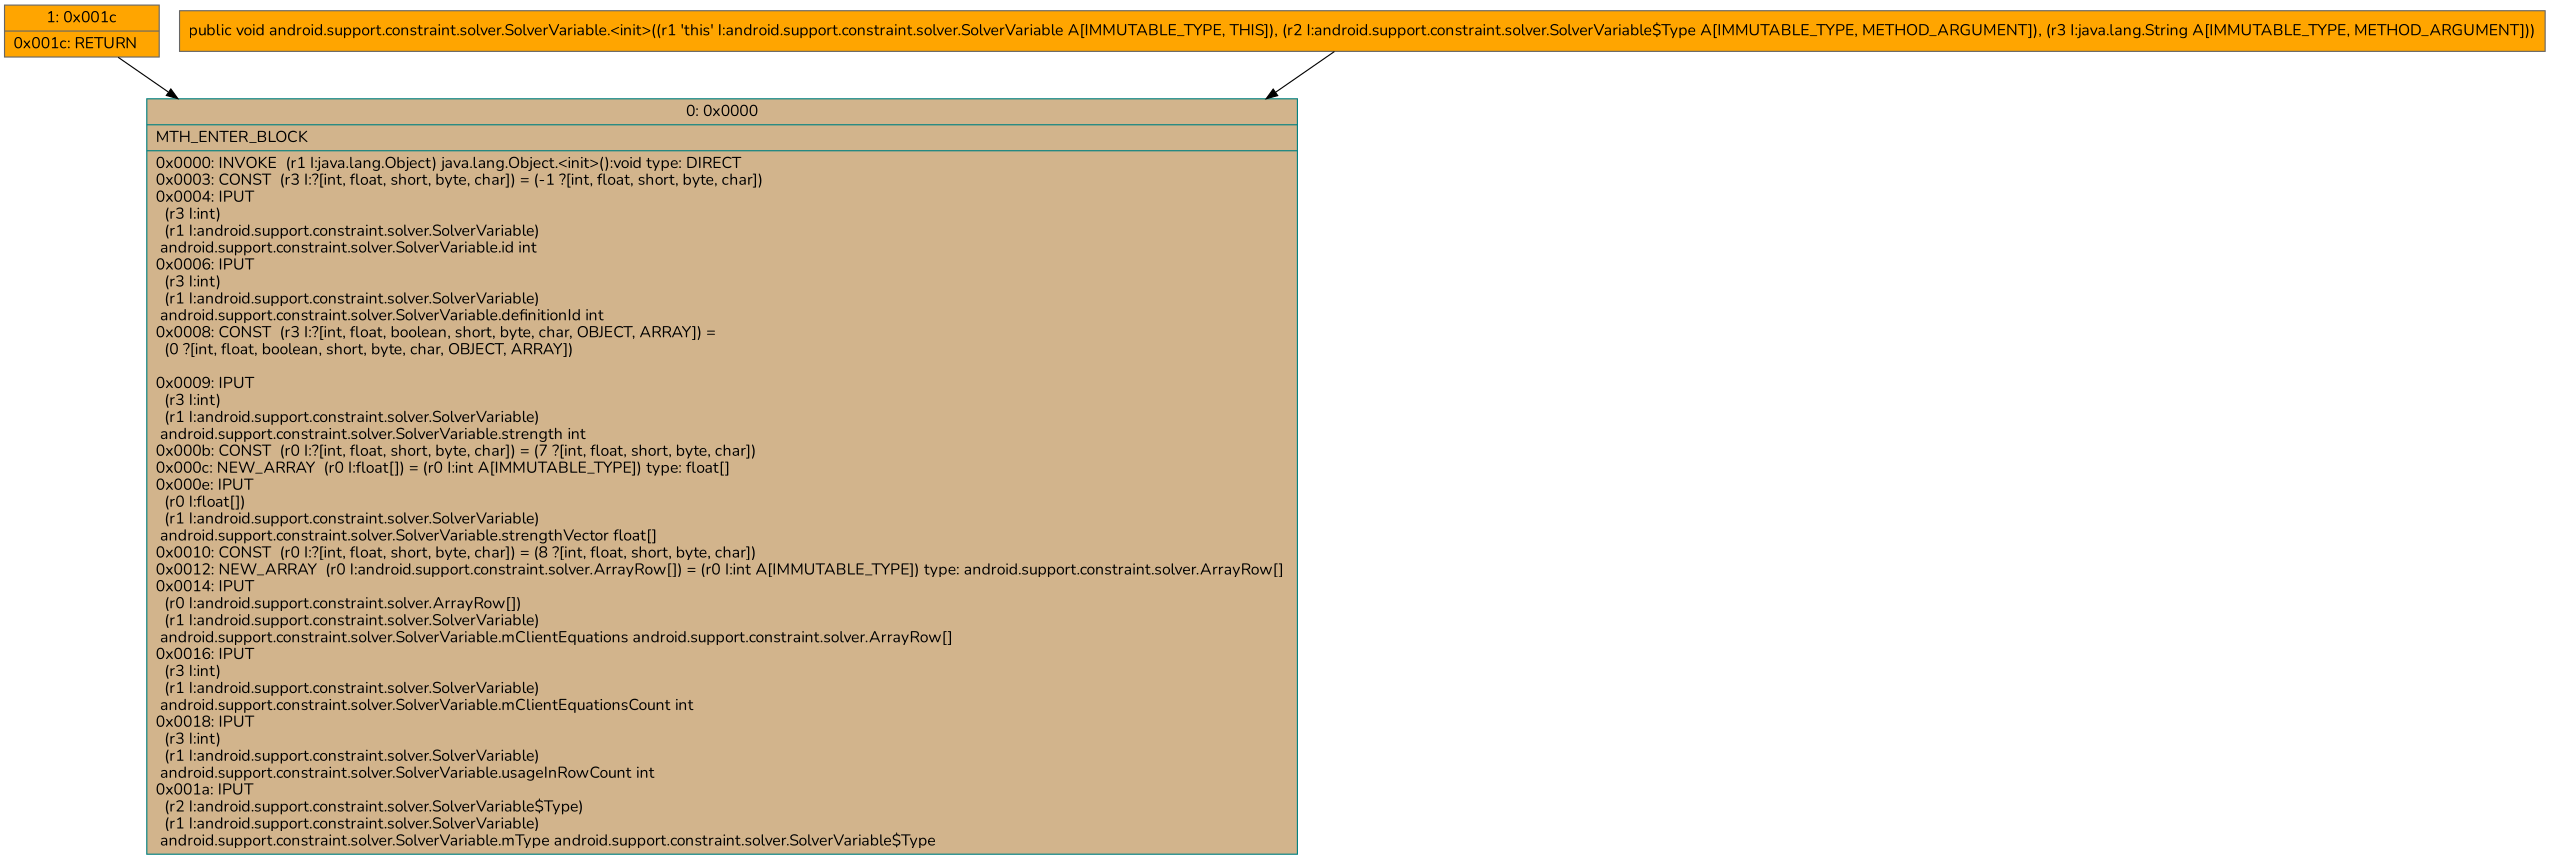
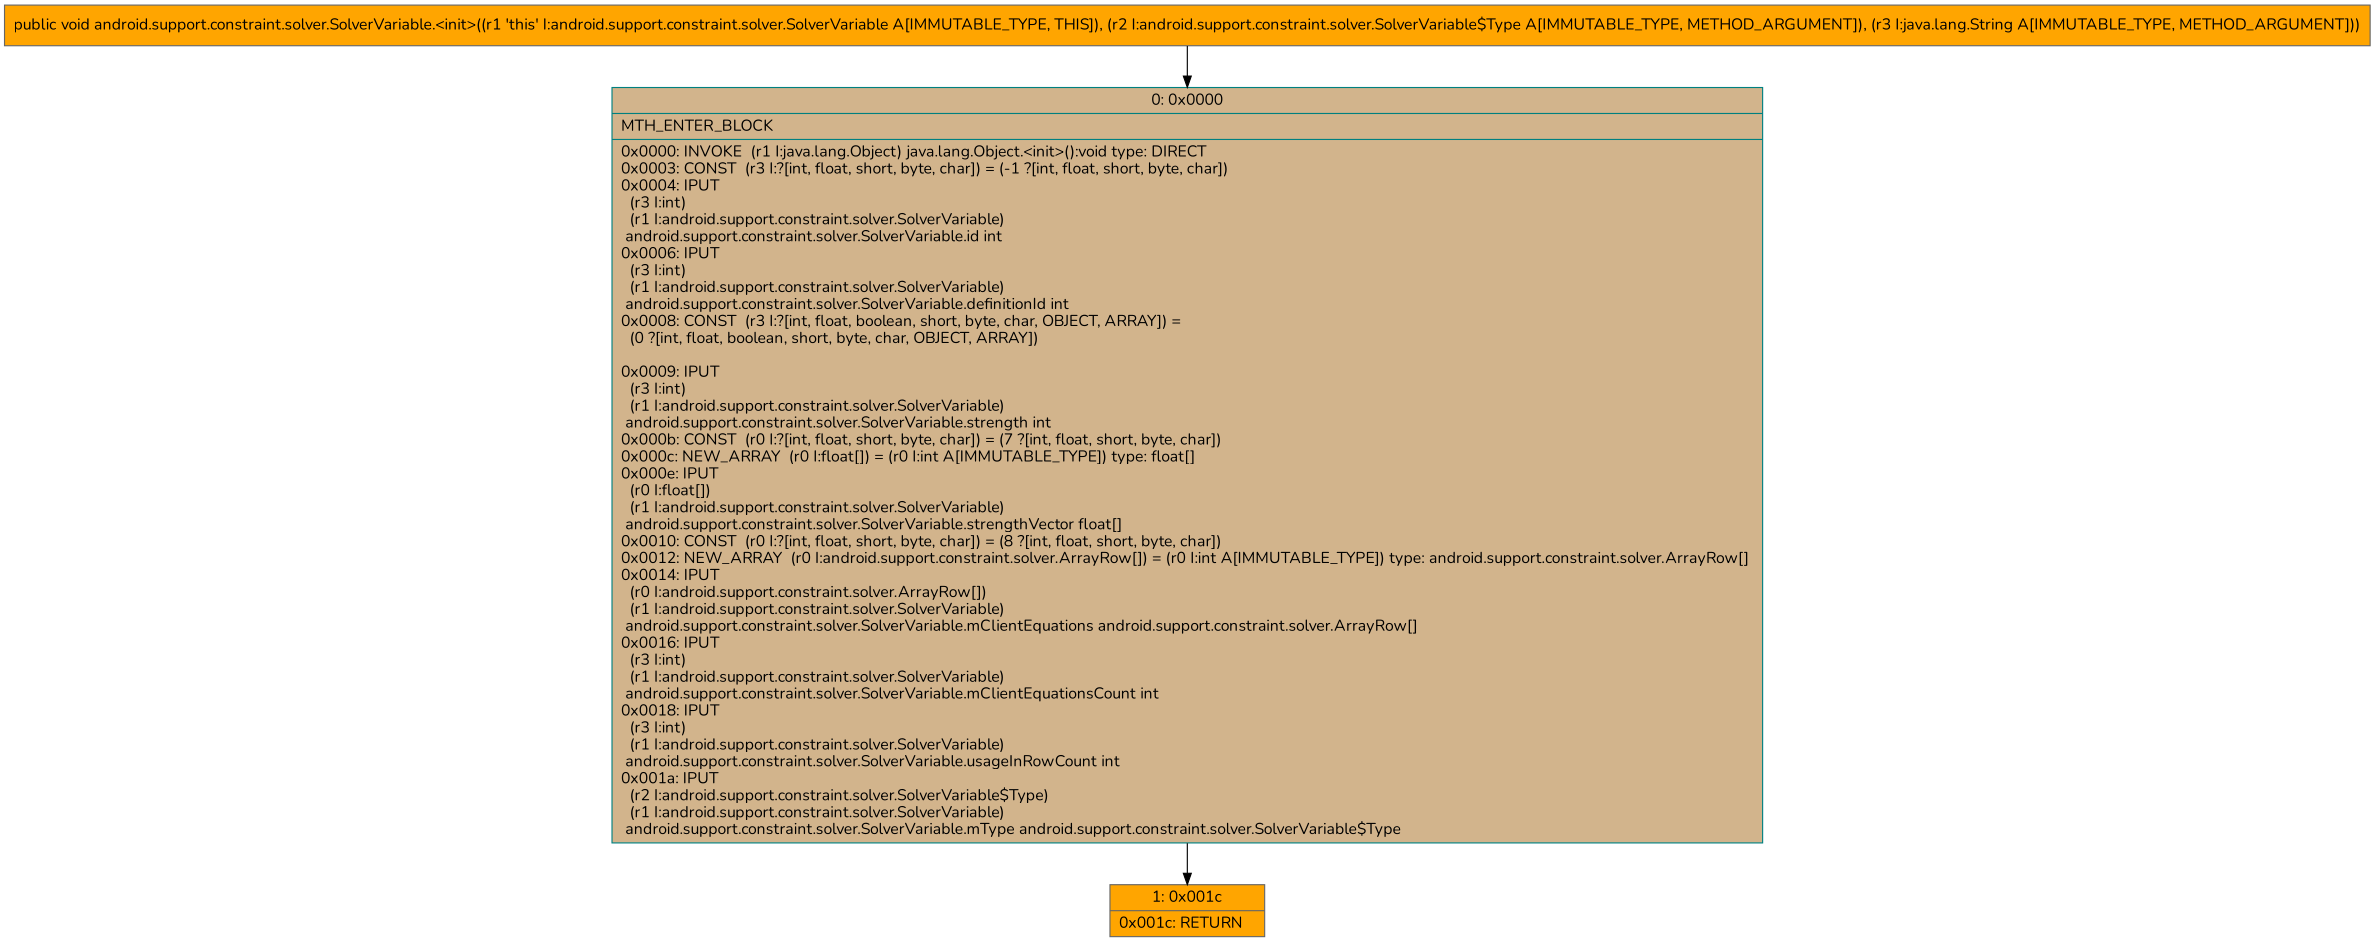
edge "1: 0x001c" -> "0: 0x0000": reversed
